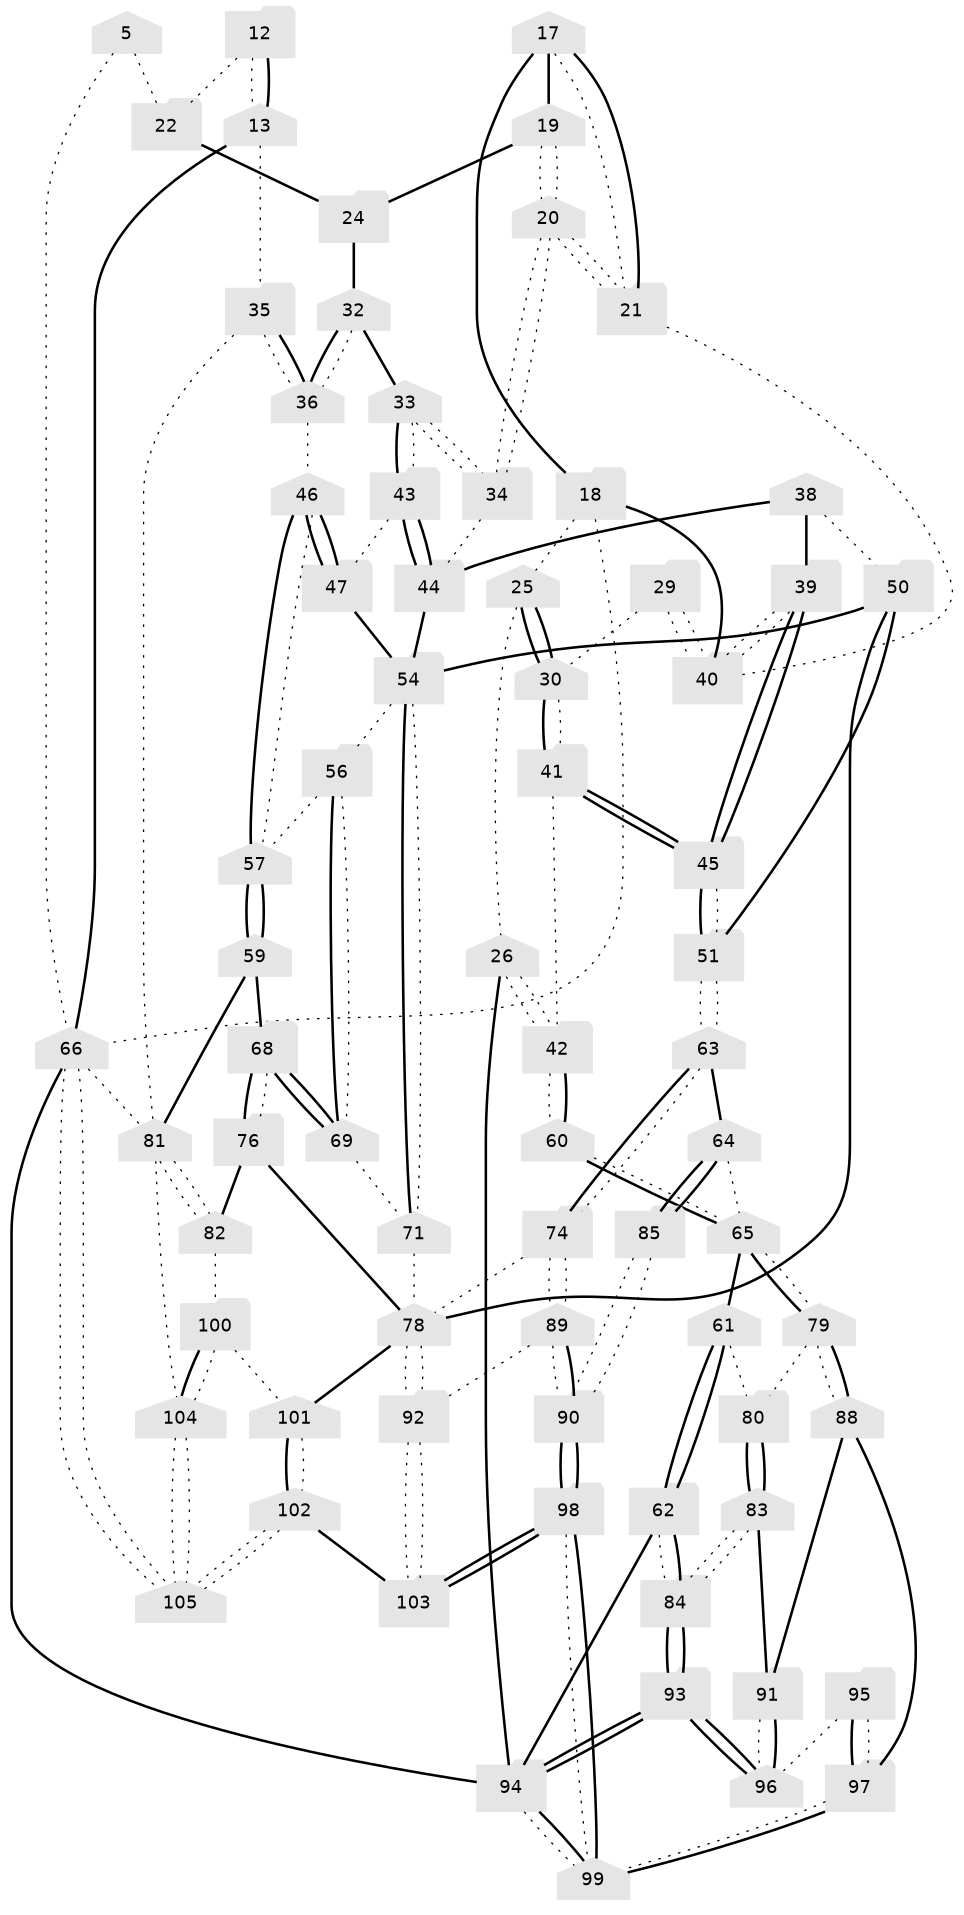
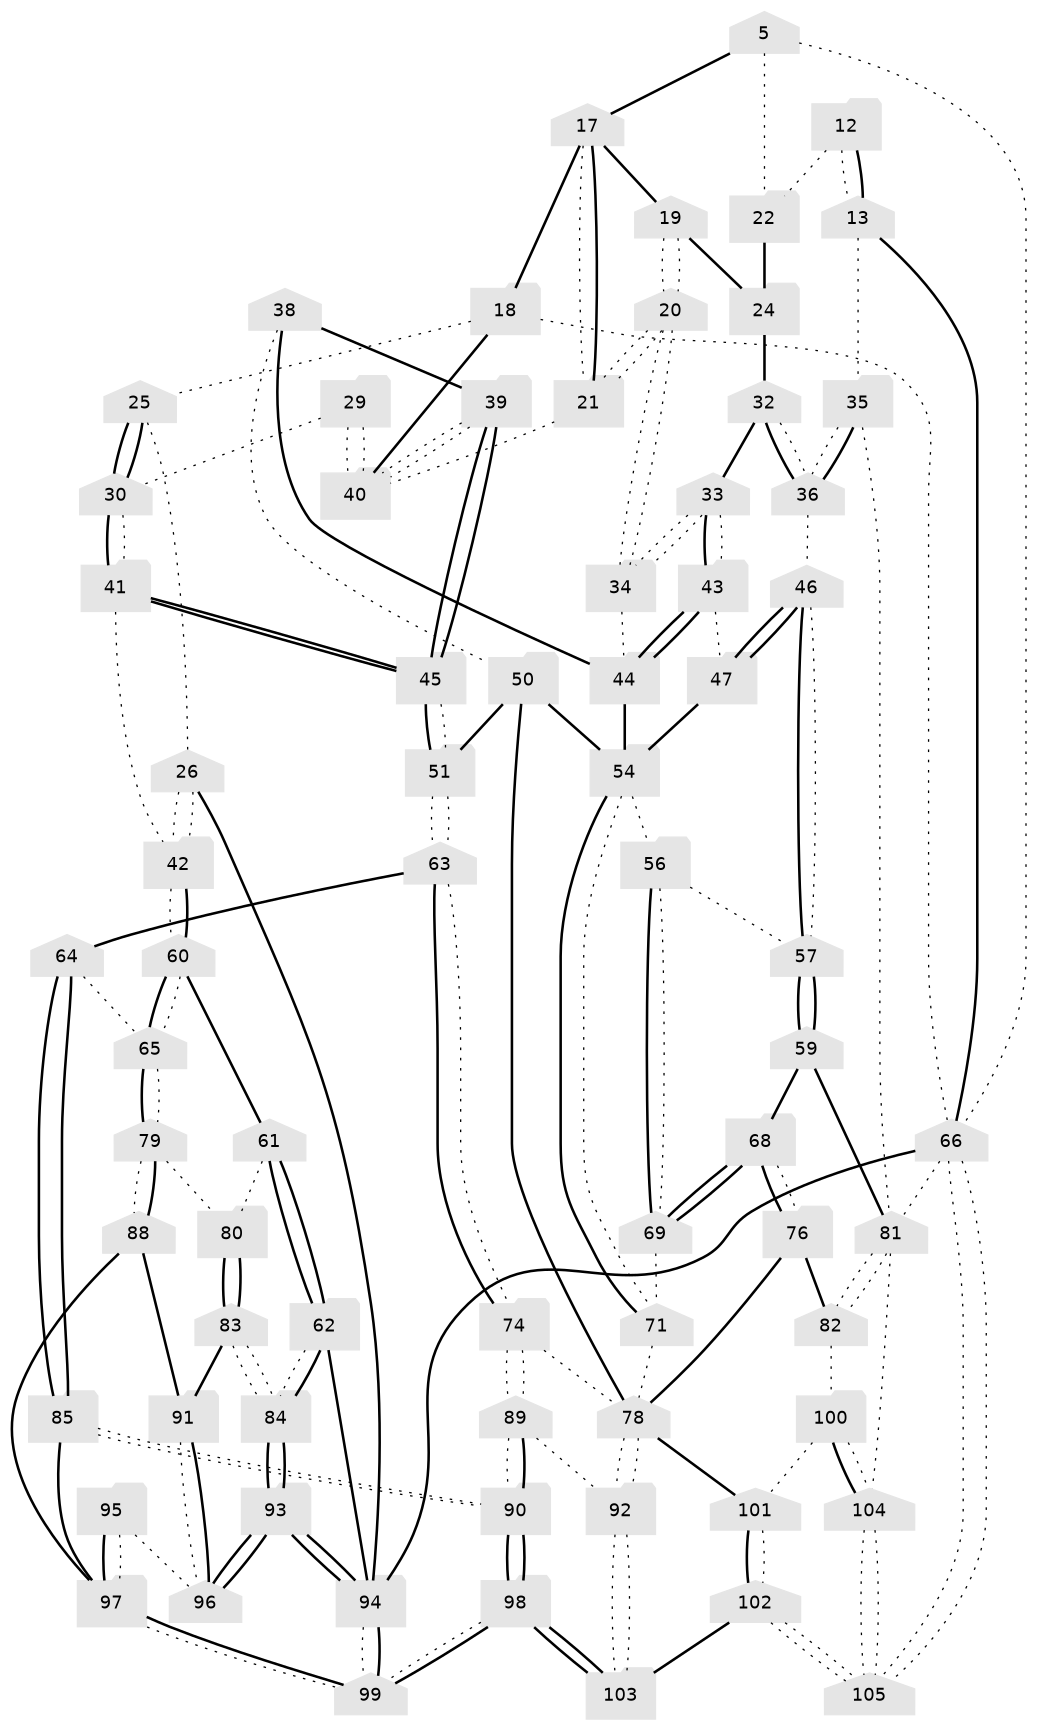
edge "5" -- "17": added
edge "65" -- "61": now "60" -- "61"
edge "85" -- "97": added
